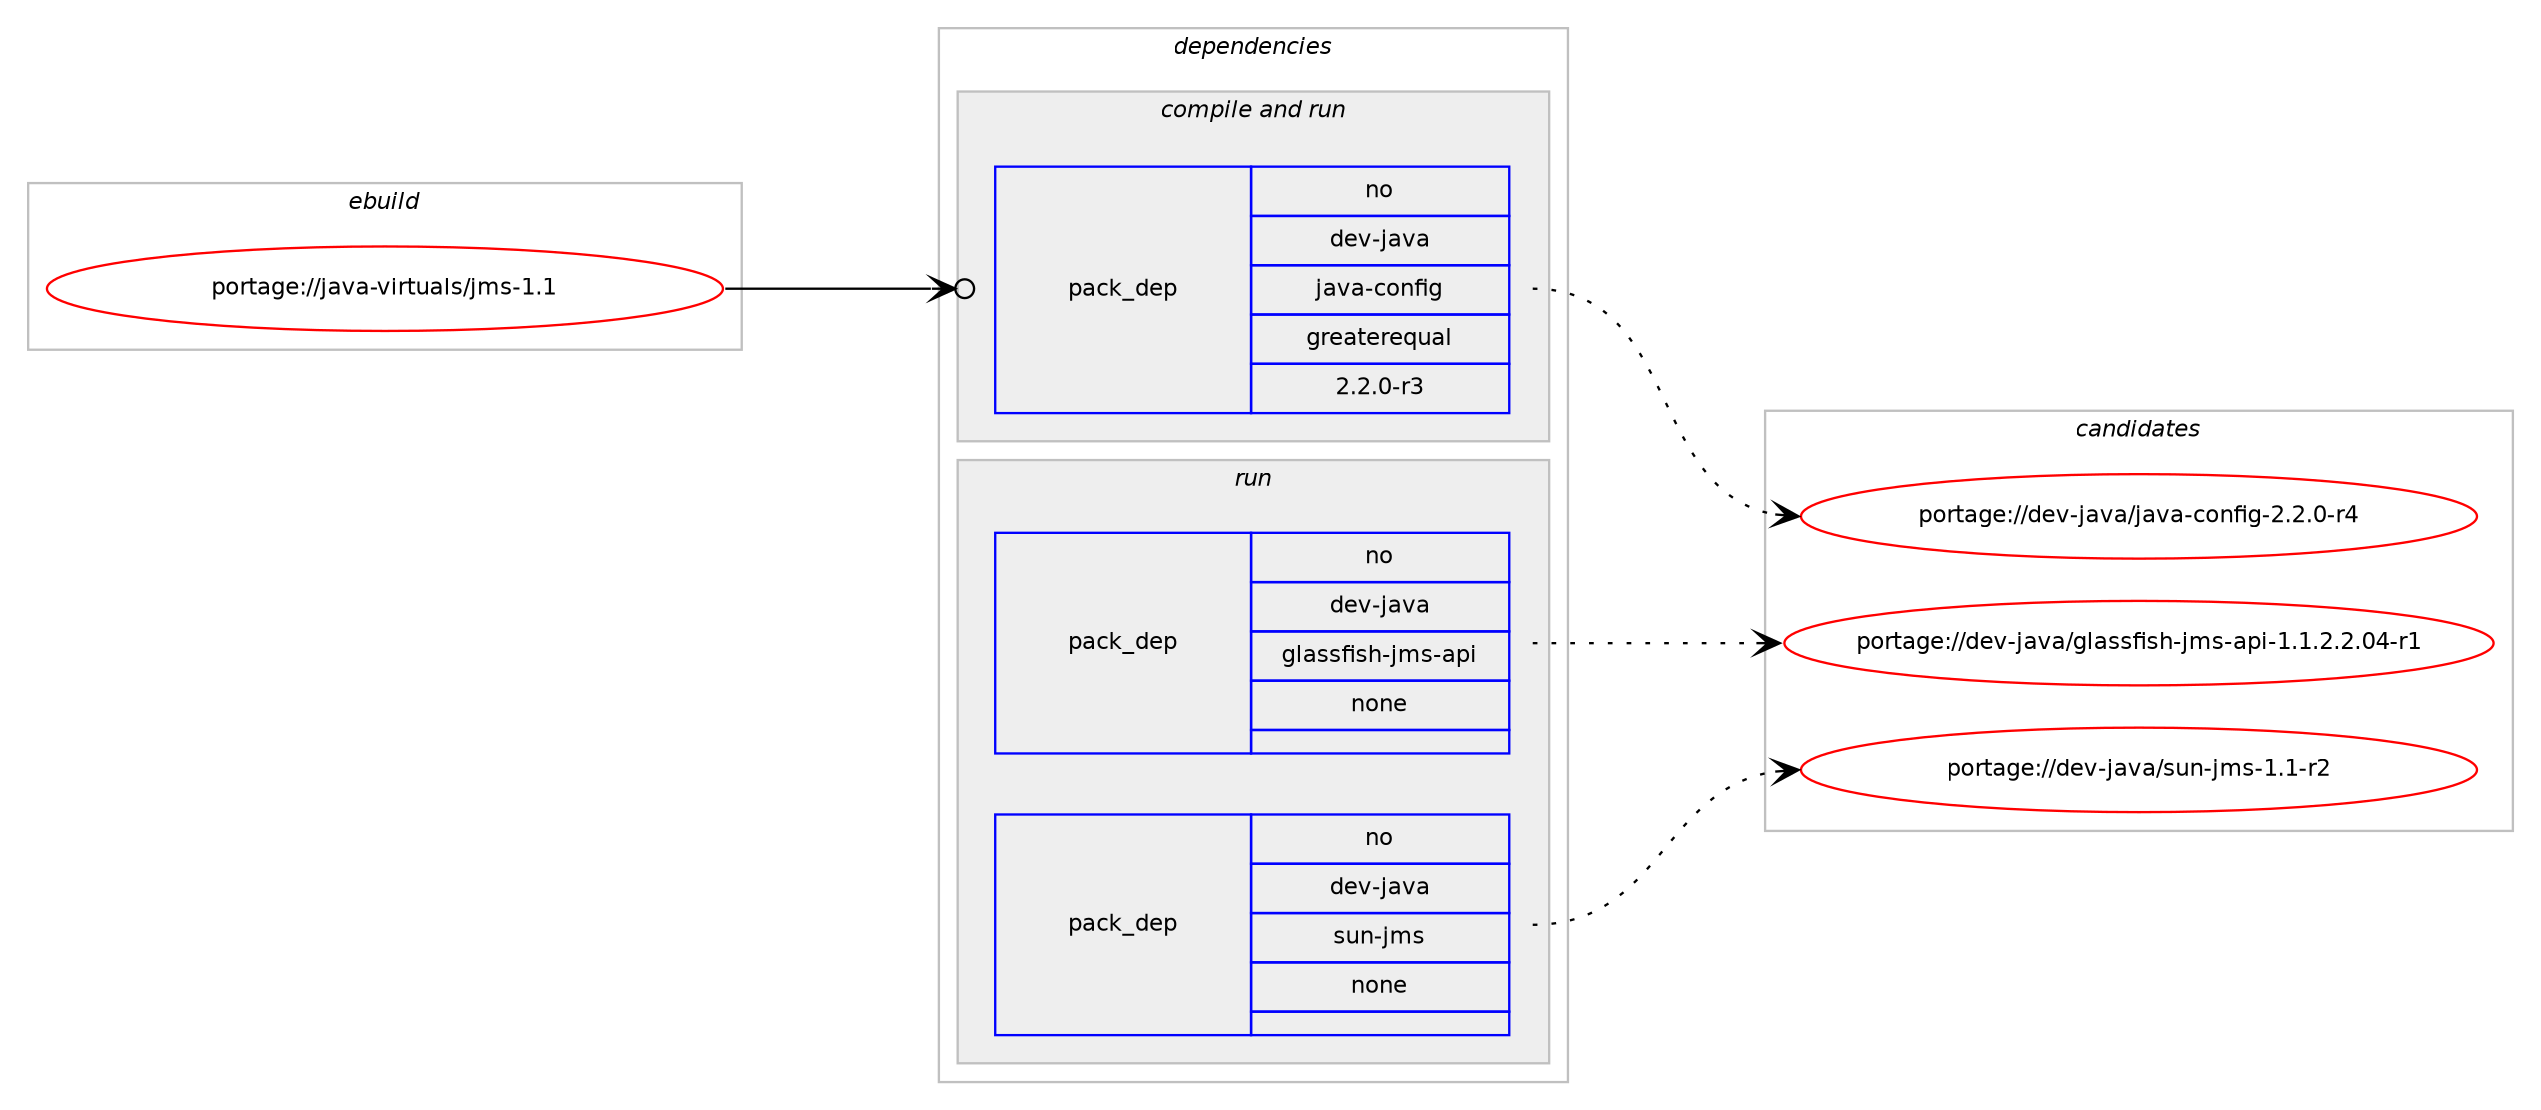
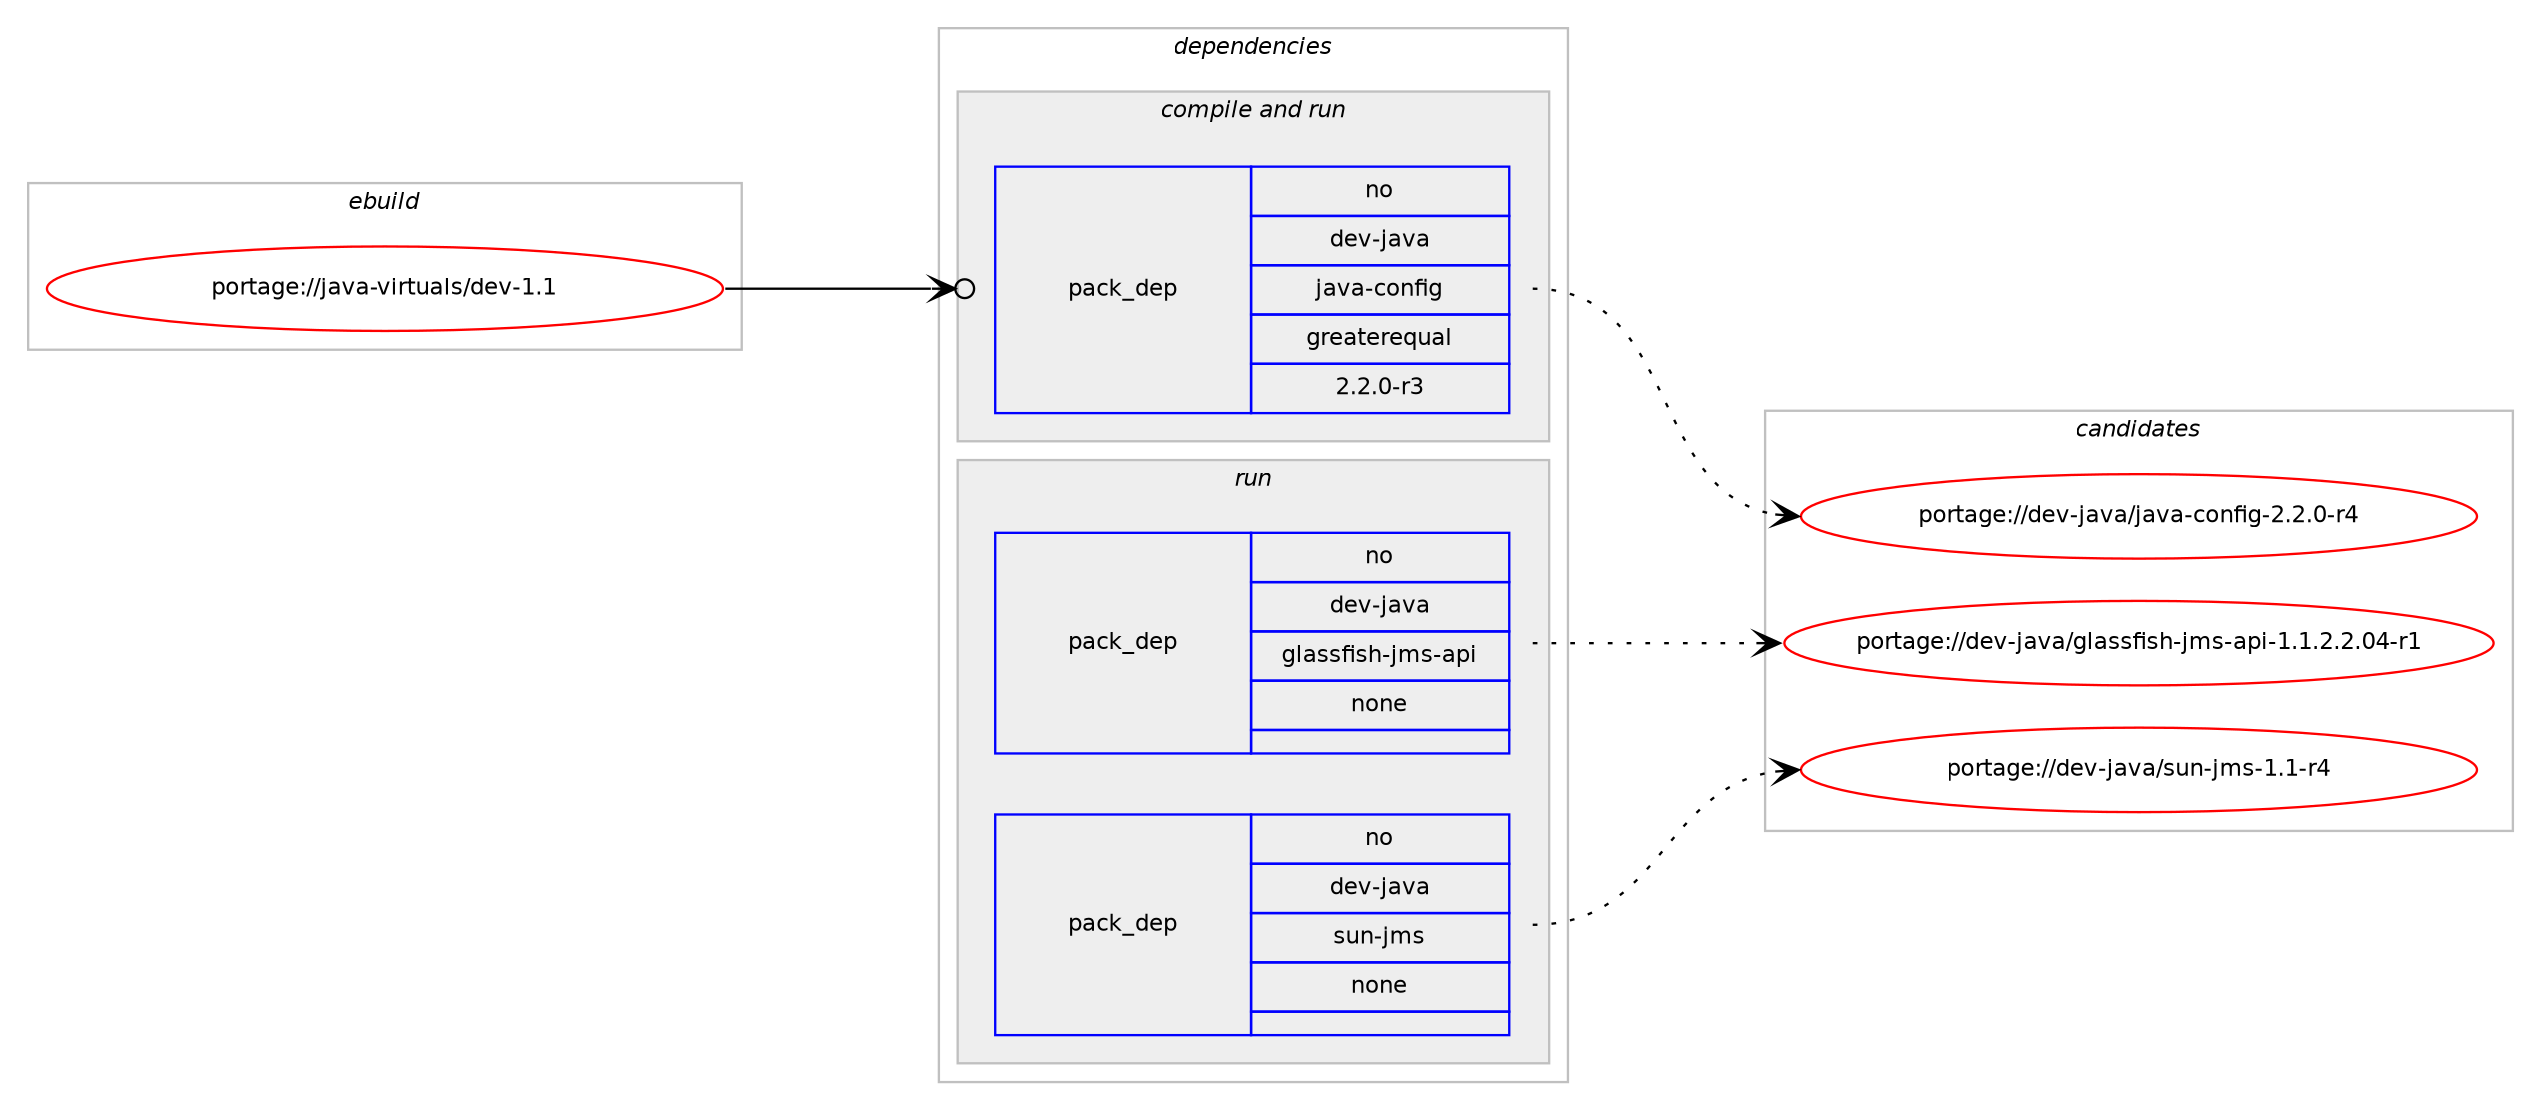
node "portage://java-virtuals/jms-1.1": label "portage://java-virtuals/jms-1.1" -> "portage://java-virtuals/dev-1.1"
node "portage://dev-java/sun-jms-1.1-r2": label "portage://dev-java/sun-jms-1.1-r2" -> "portage://dev-java/sun-jms-1.1-r4"
